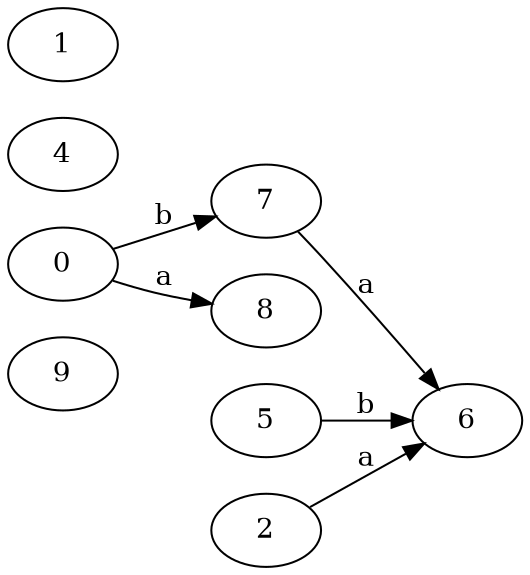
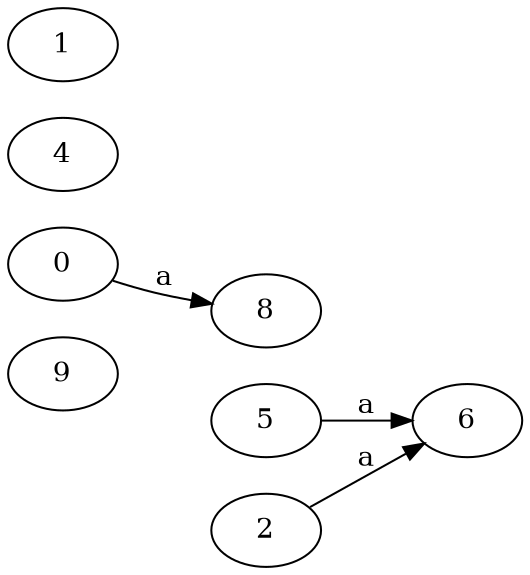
node "7": removed
edge "5" -> "6": label "b" -> "a"
